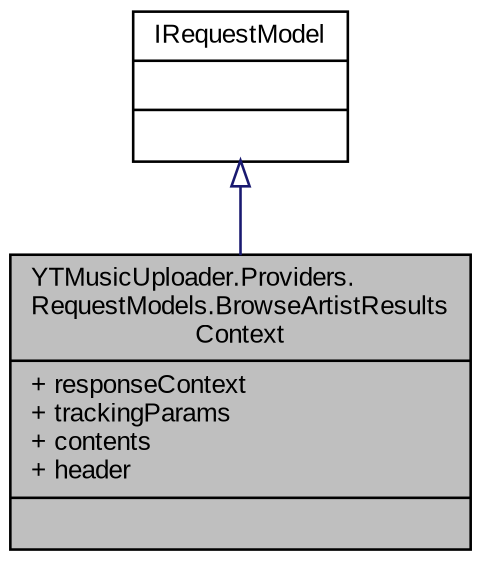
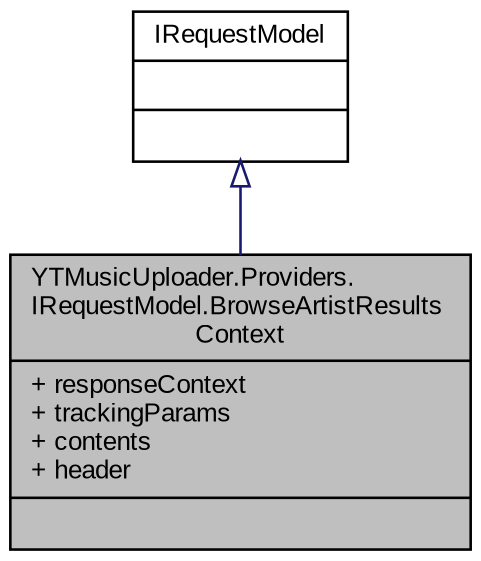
node "YTMusicUploader.Providers.": text "RequestModels.BrowseArtistResults" -> "IRequestModel.BrowseArtistResults"
